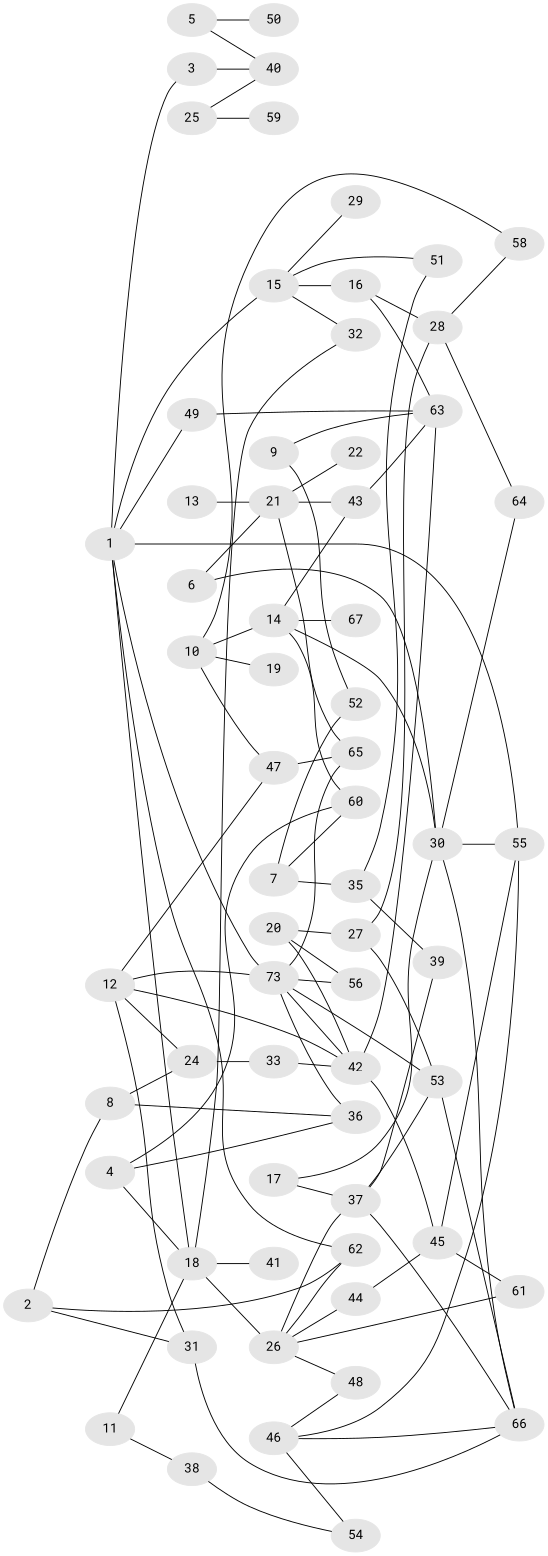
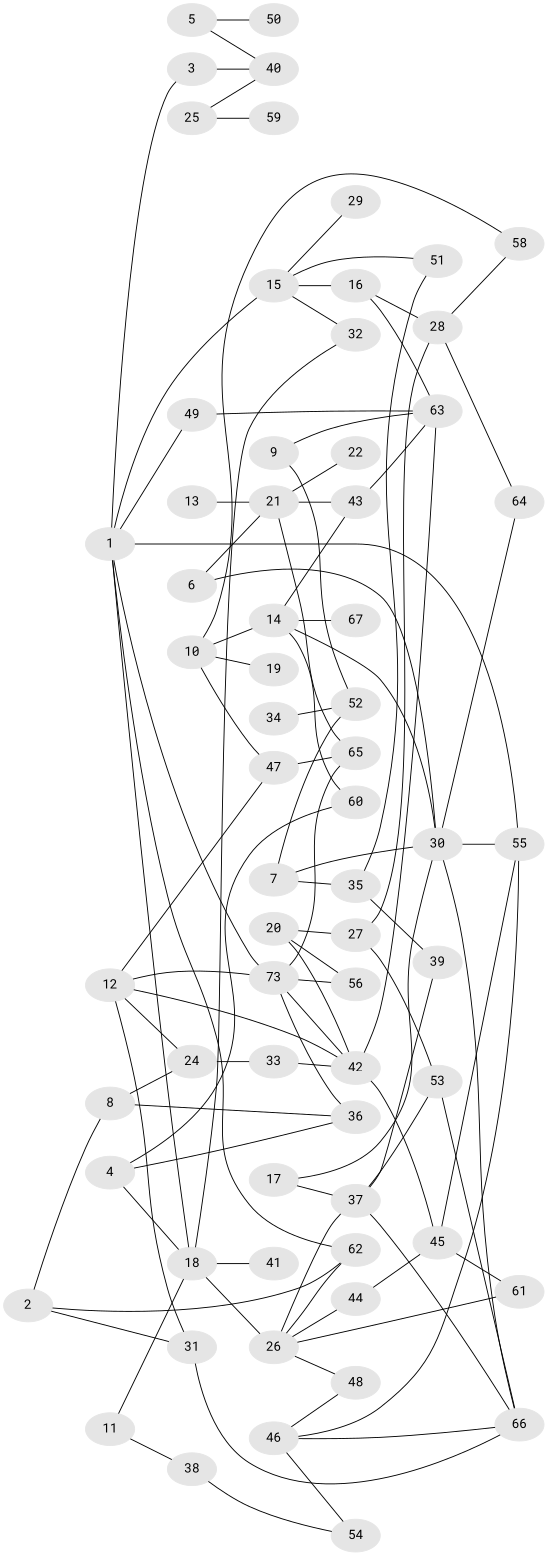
node "34": added
edge "60" -- "7": now "30" -- "7"
edge "73" -- "53": removed
